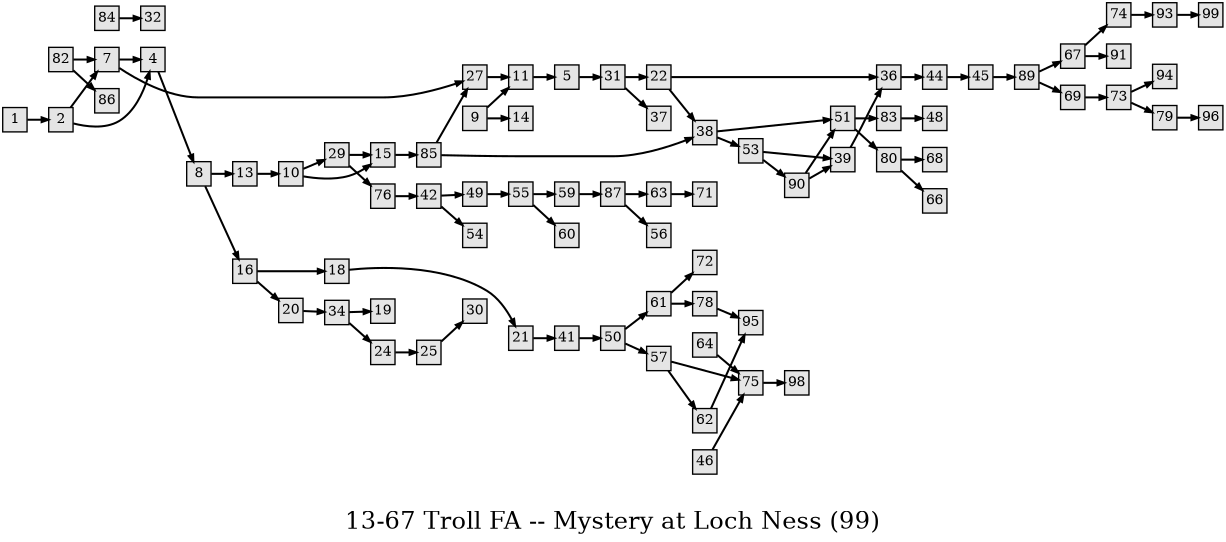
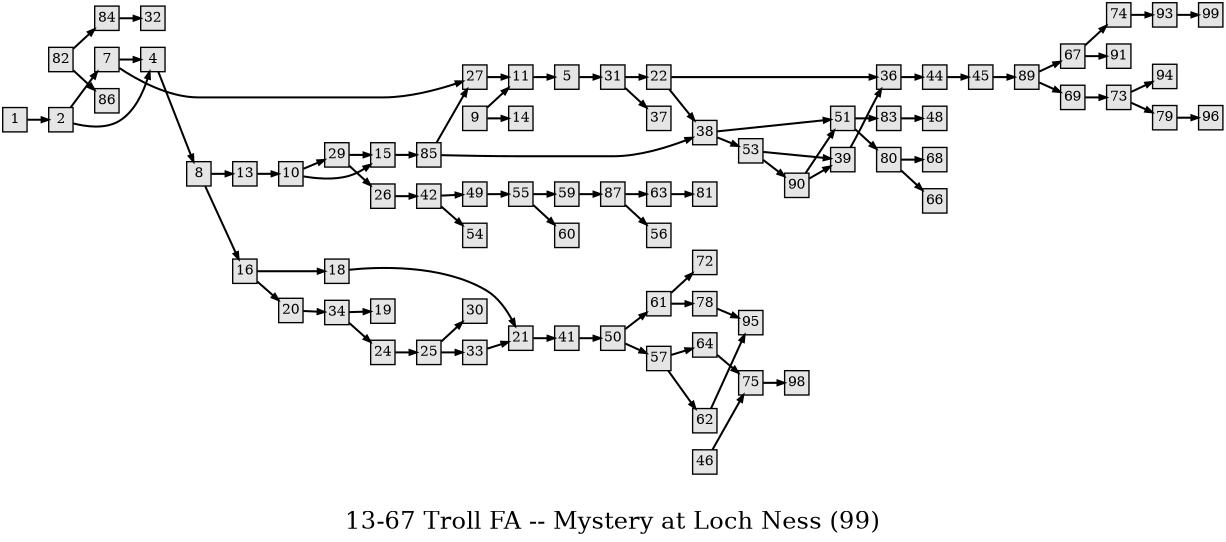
edge "82" -> "7": now "82" -> "84"
node "71": label "71" -> "81"
node "76": label "76" -> "26"
node "33": added
edge "57" -> "75": now "57" -> "64"
